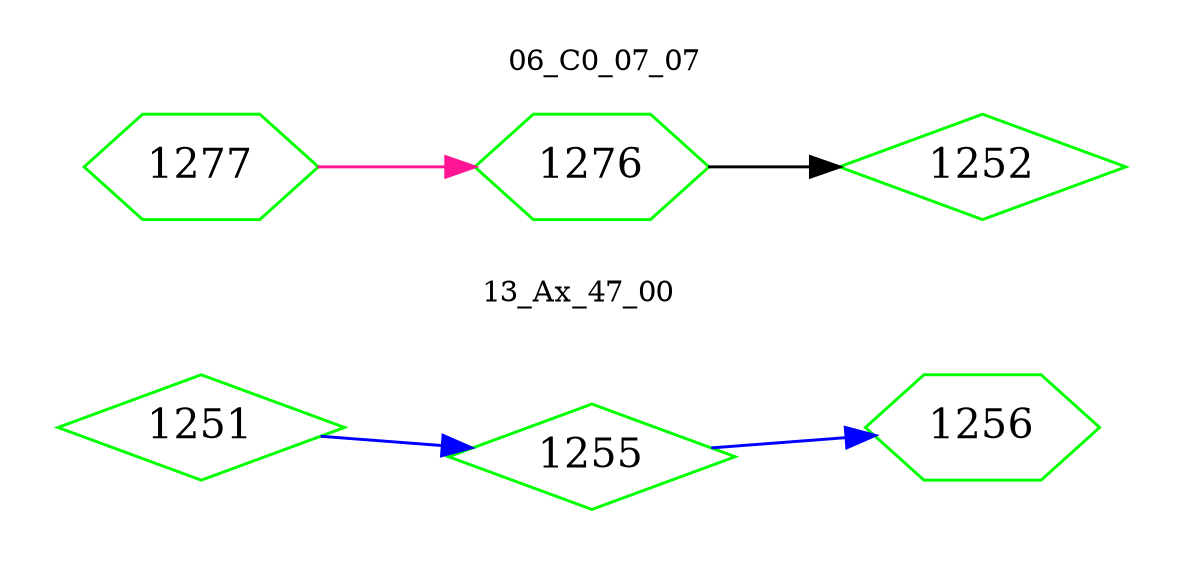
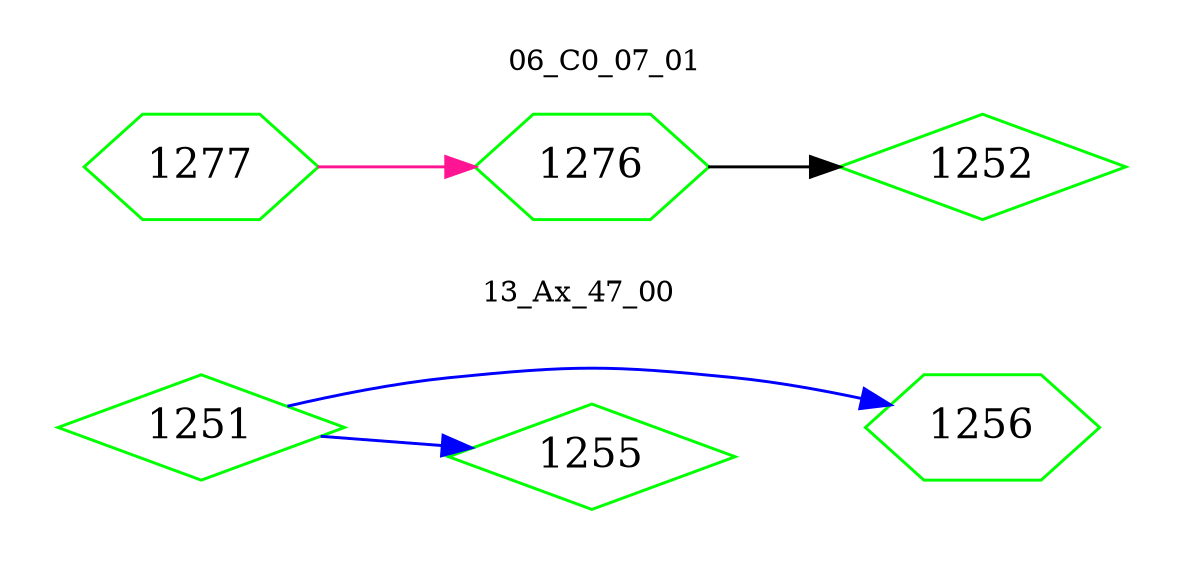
cluster "06_C0_07_07": label "06_C0_07_07" -> "06_C0_07_01"
edge "1255" -> "1256": now "1251" -> "1256"
